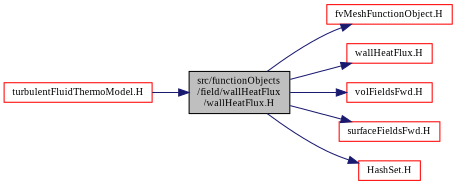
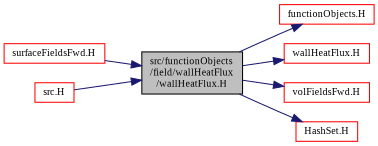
node "fvMeshFunctionObject.H": label "fvMeshFunctionObject.H" -> "functionObjects.H"
node "turbulentFluidThermoModel.H": label "turbulentFluidThermoModel.H" -> "src.H"
edge "src/functionObjects /field/wallHeatFlux /wallHeatFlux.H" -> "surfaceFieldsFwd.H": reversed
